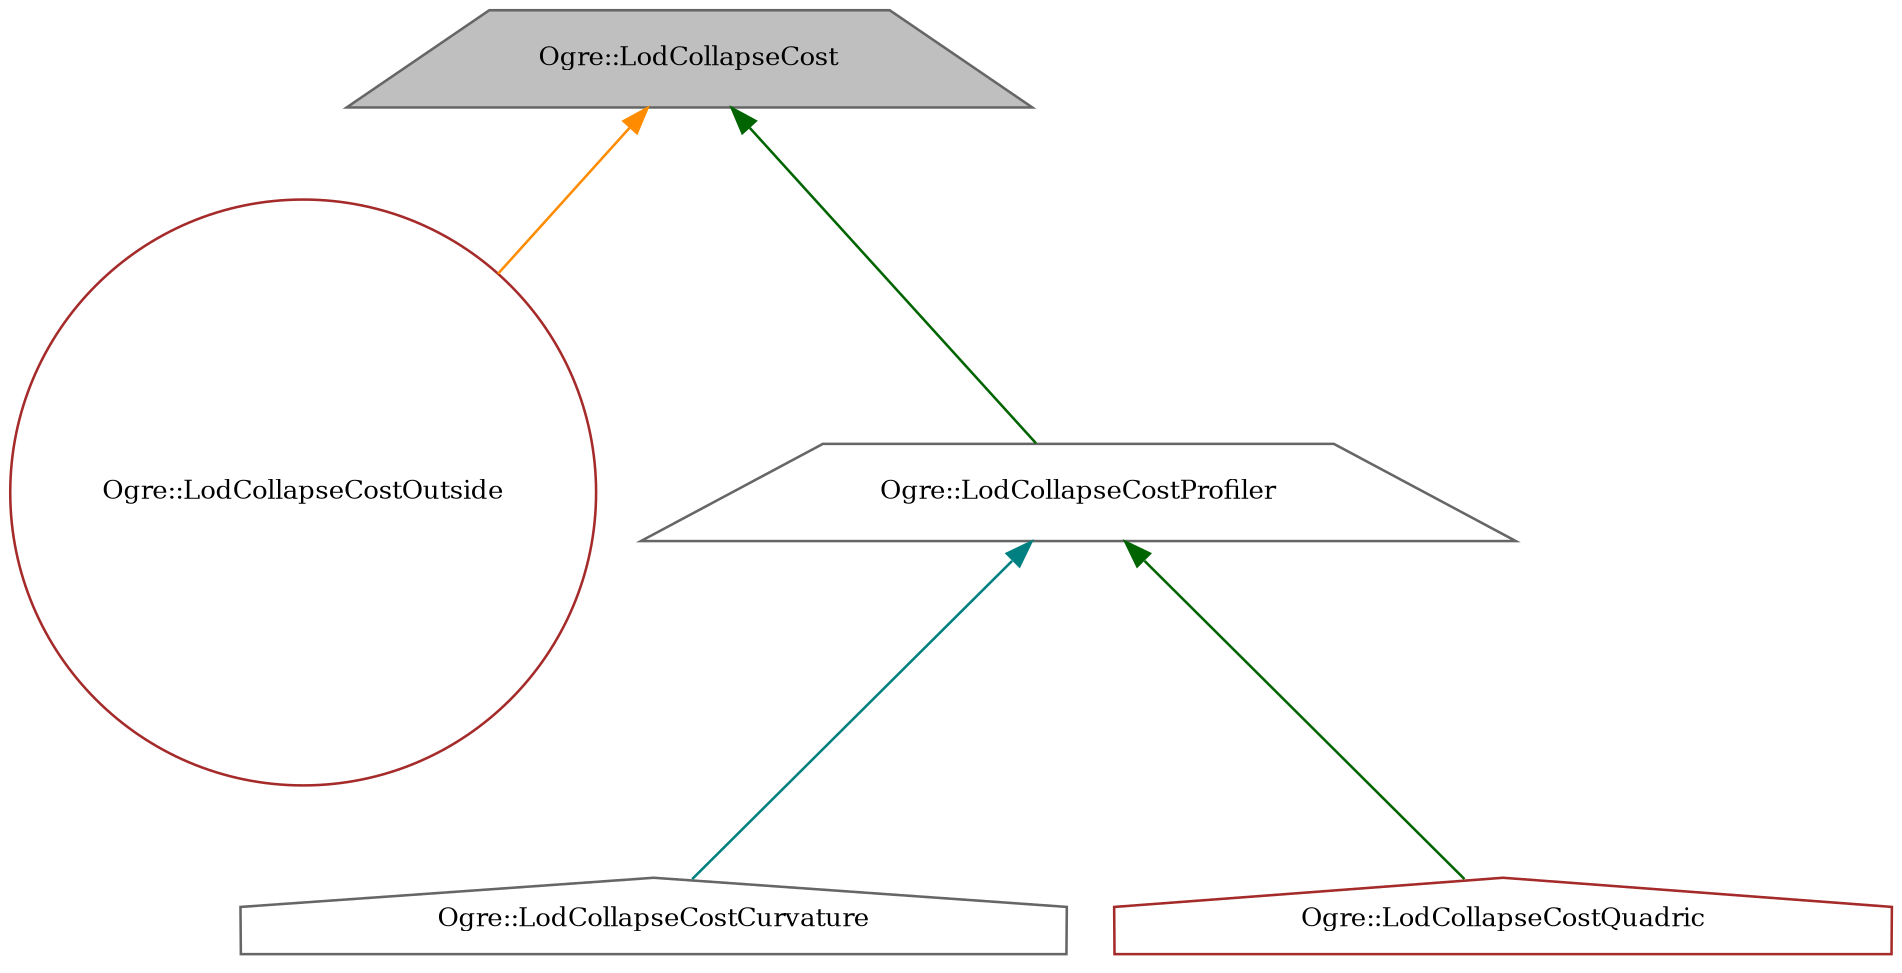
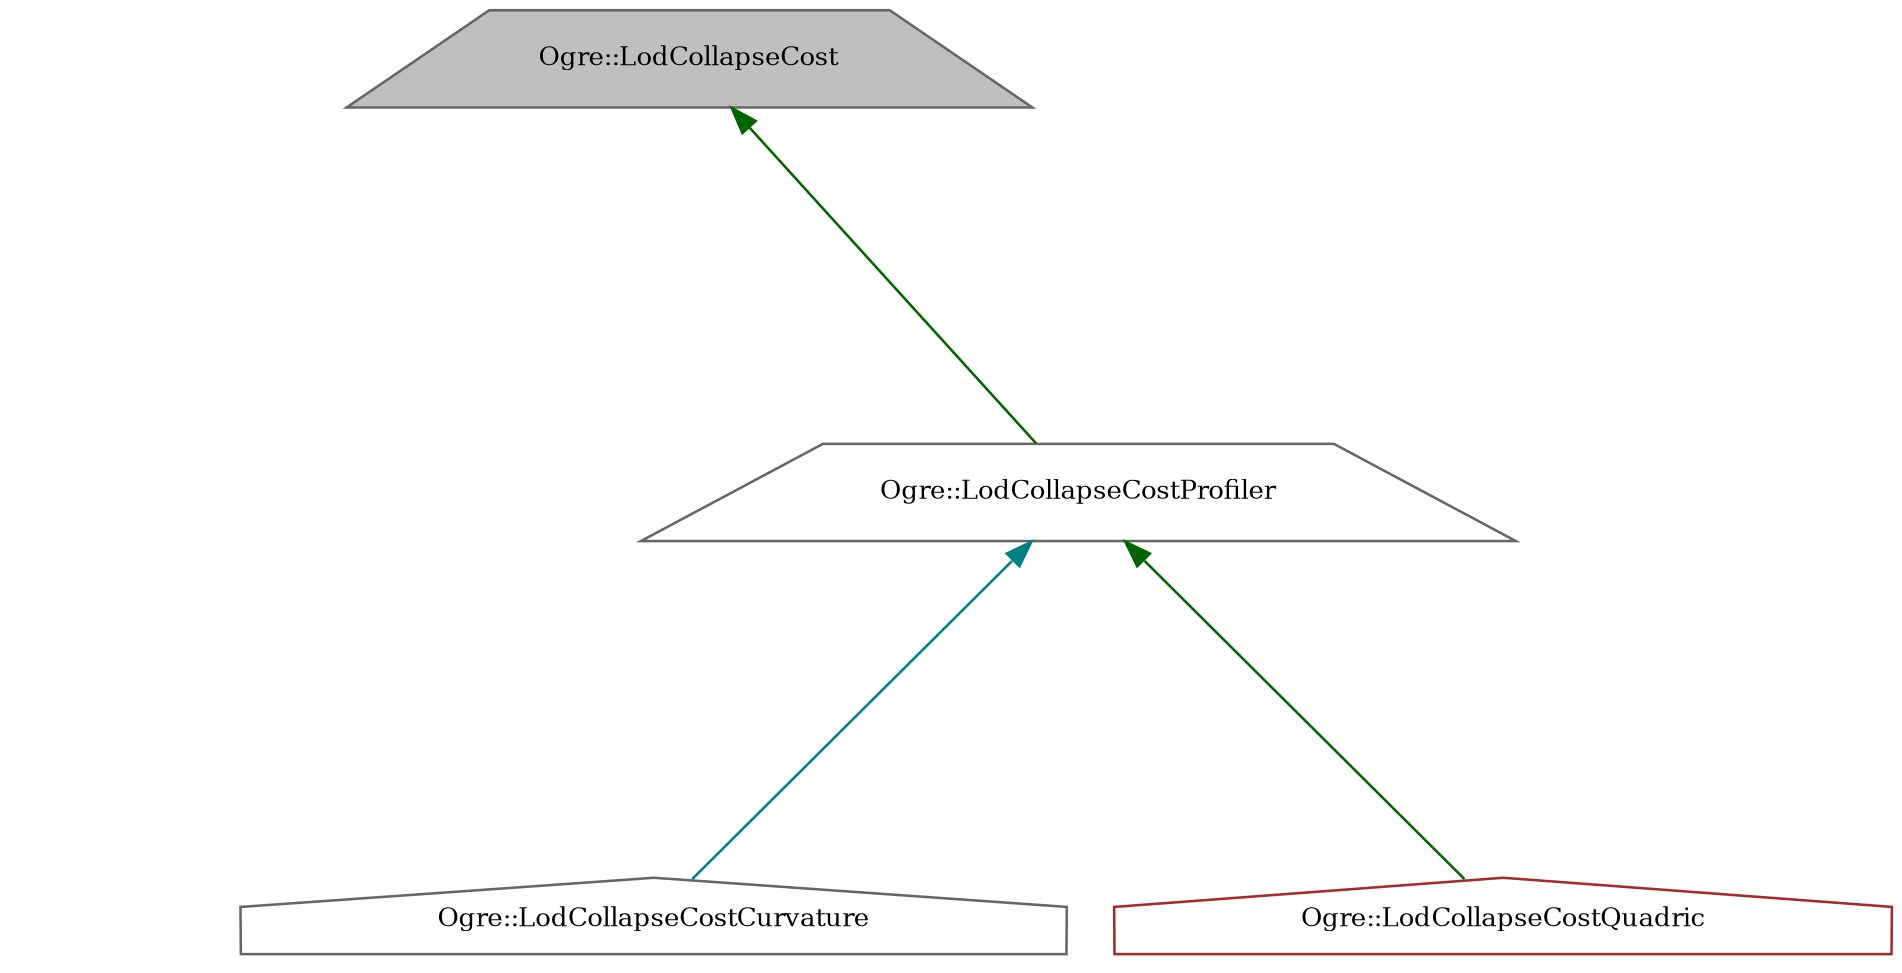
node "Ogre::LodCollapseCostOutside": removed
